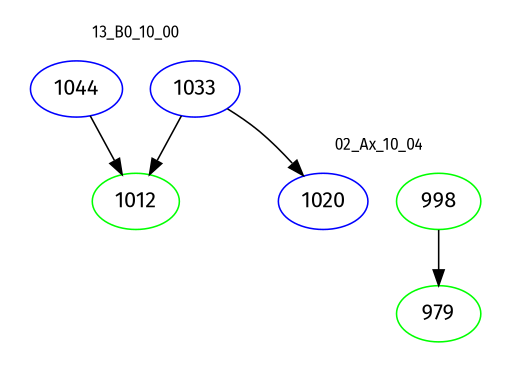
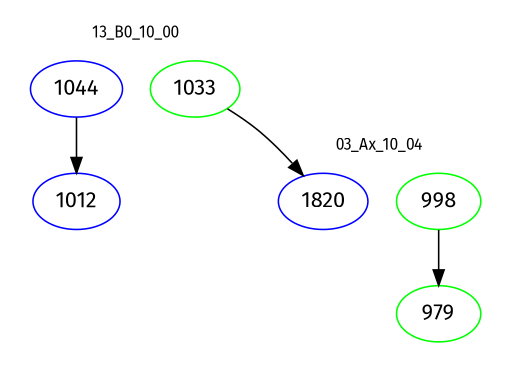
node "1033": color blue -> green
edge "1033" -> "1012": removed
cluster "02_Ax_10_04": label "02_Ax_10_04" -> "03_Ax_10_04"
node "1012": color green -> blue
node "1020": label "1020" -> "1820"
